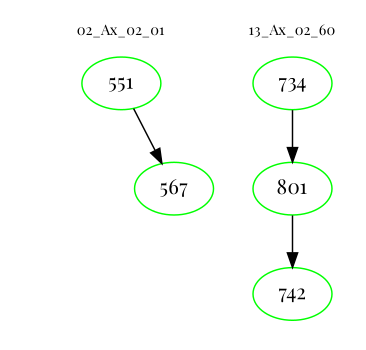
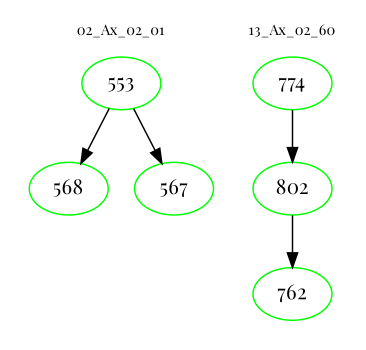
node "551": label "551" -> "553"
node "734": label "734" -> "774"
node "568": added
node "801": label "801" -> "802"
node "742": label "742" -> "762"
